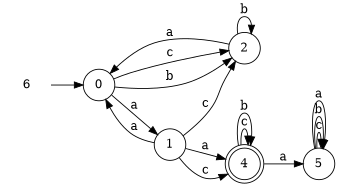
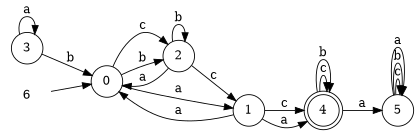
node "3": added
edge "1" -> "2": reversed
